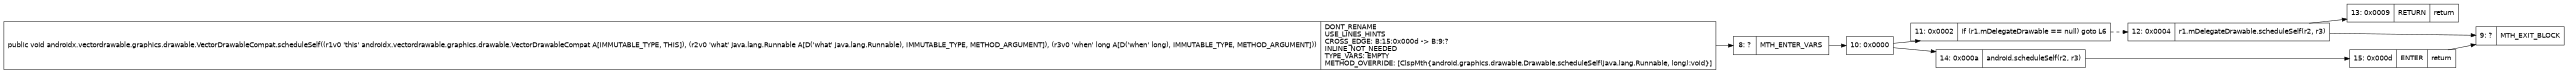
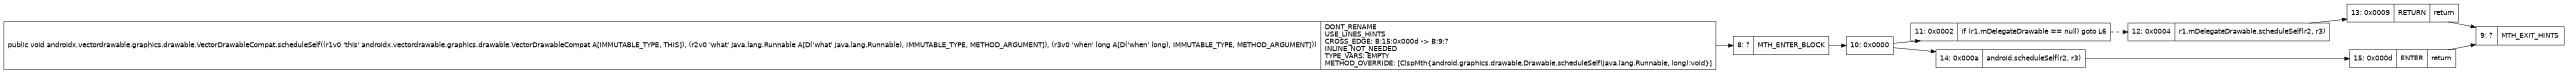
edge "12: 0x0004" -> "9: ?": now "13: 0x0009" -> "9: ?"
node "9: ?": text "MTH_EXIT_BLOCK" -> "MTH_EXIT_HINTS"
node "8: ?": text "MTH_ENTER_VARS" -> "MTH_ENTER_BLOCK"
